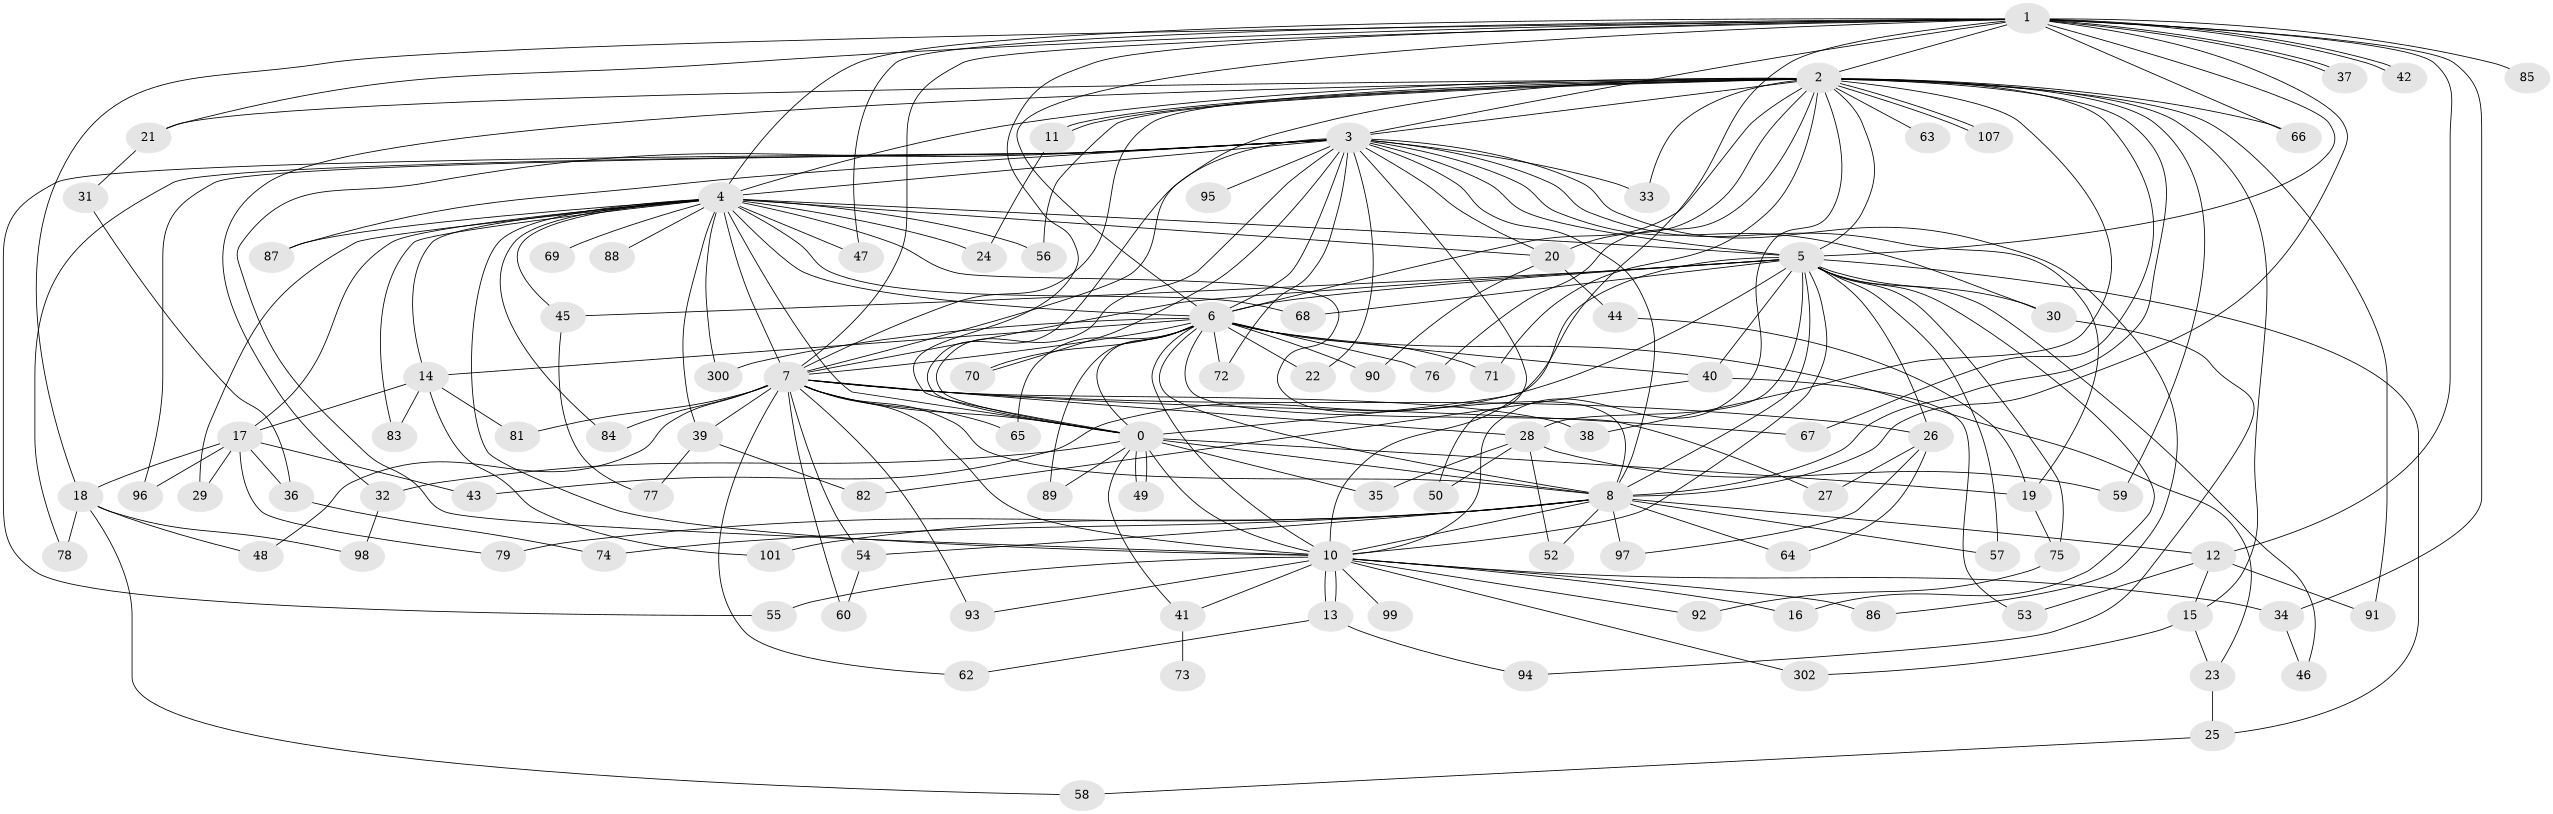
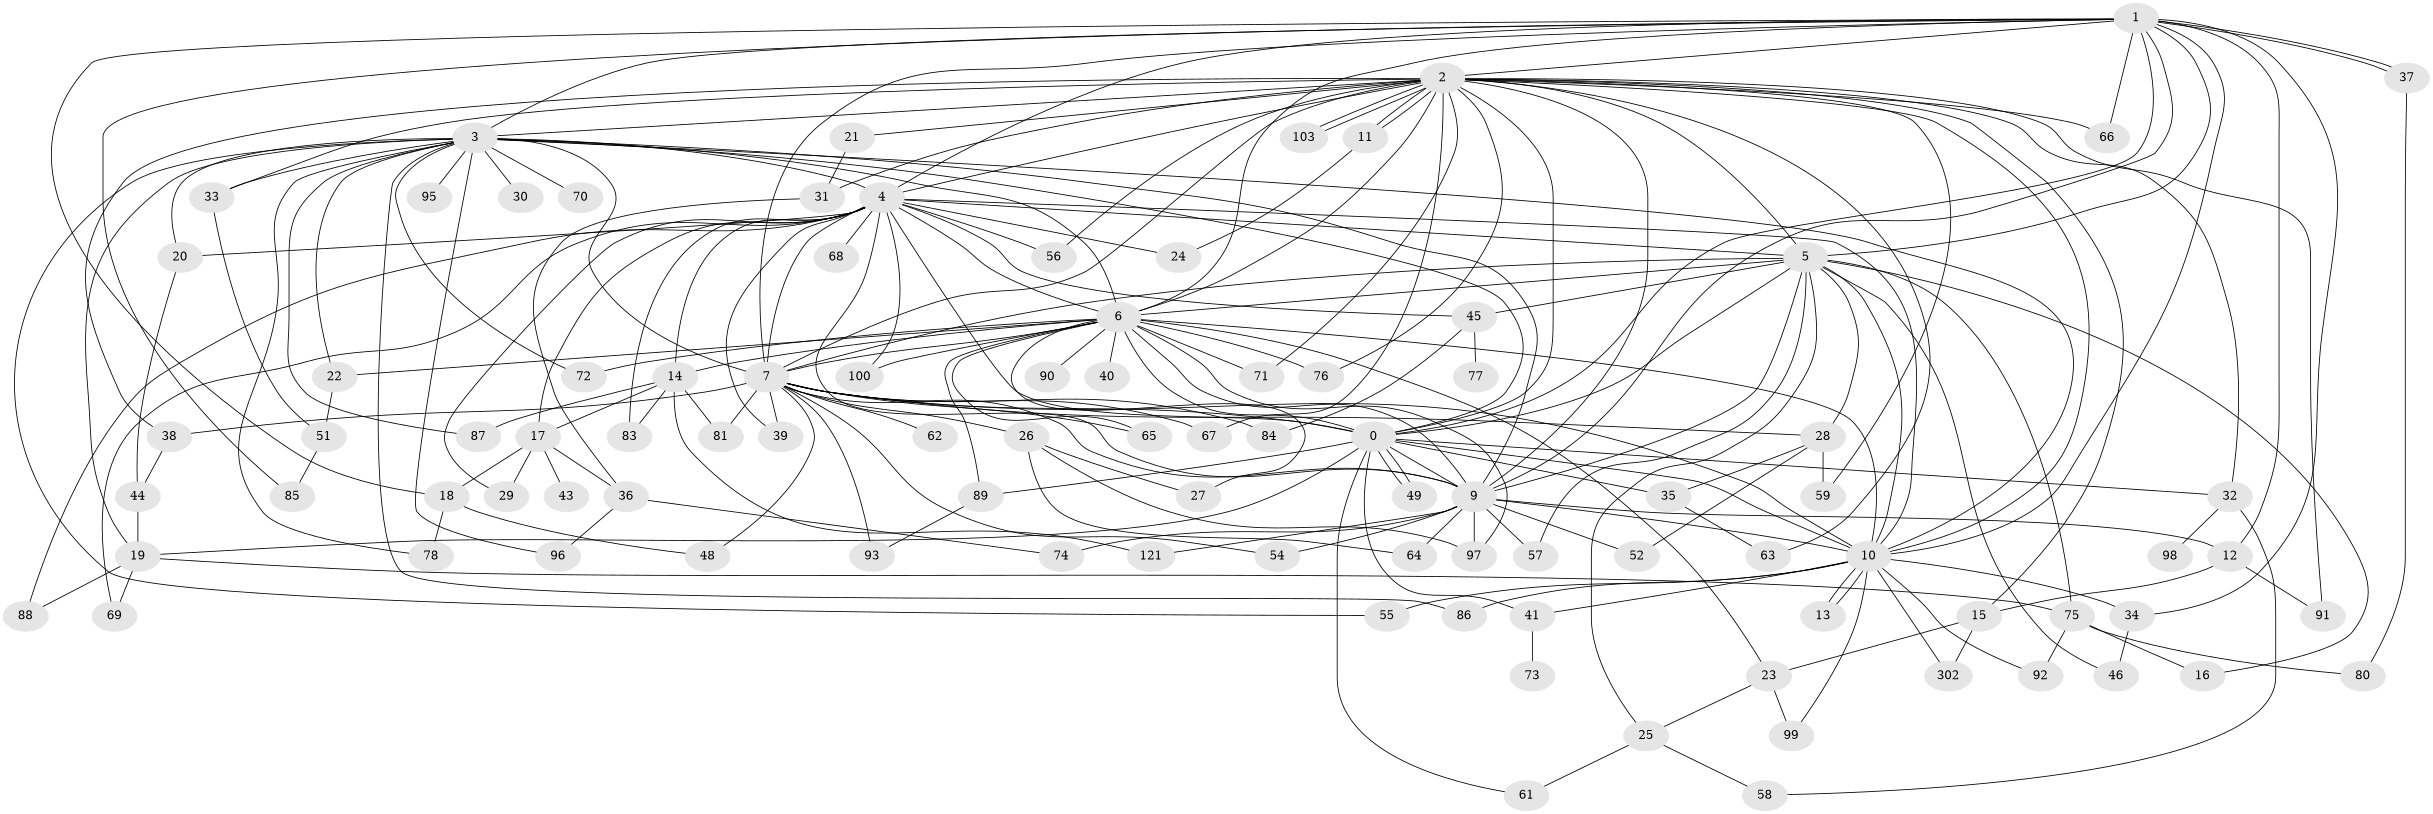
edge "1" -- "21": removed
node "42": removed
node "107": label "107" -> "103"
edge "2" -- "20": now "2" -- "31"
edge "4" -- "87": now "14" -- "87"
edge "3" -- "5": removed
edge "4" -- "84": now "45" -- "84"
node "47": removed
edge "5" -- "68": removed
edge "5" -- "30": removed
edge "20" -- "90": removed
edge "5" -- "40": removed
edge "5" -- "26": removed
edge "6" -- "70": now "6" -- "97"
node "300": label "300" -> "100"
edge "5" -- "43": removed
node "51": added
edge "38" -- "44": added
edge "17" -- "96": now "36" -- "96"
edge "39" -- "77": removed
node "82": removed
node "50": removed
node "8": label "8" -> "9"
edge "35" -- "63": added
edge "18" -- "98": removed
node "79": removed
node "101": label "101" -> "121"
edge "19" -- "88": added
edge "19" -- "69": added
edge "10" -- "16": now "75" -- "16"
edge "10" -- "93": now "89" -- "93"
node "60": removed
node "53": removed
edge "13" -- "62": removed
node "94": removed
node "80": added
edge "23" -- "99": added
edge "18" -- "58": now "32" -- "58"
node "61": added
